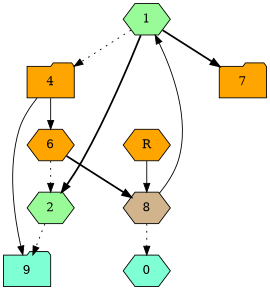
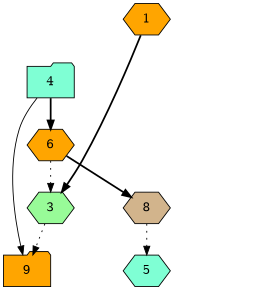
node "1": fillcolor palegreen -> orange
edge "1" -> "4": removed
node "4": fillcolor orange -> aquamarine
node "7": removed
edge "4" -> "6": style solid -> bold
edge "8" -> "1": removed
node "R": removed
node "2": label "2" -> "3"
node "9": fillcolor aquamarine -> orange
node "0": label "0" -> "5"
